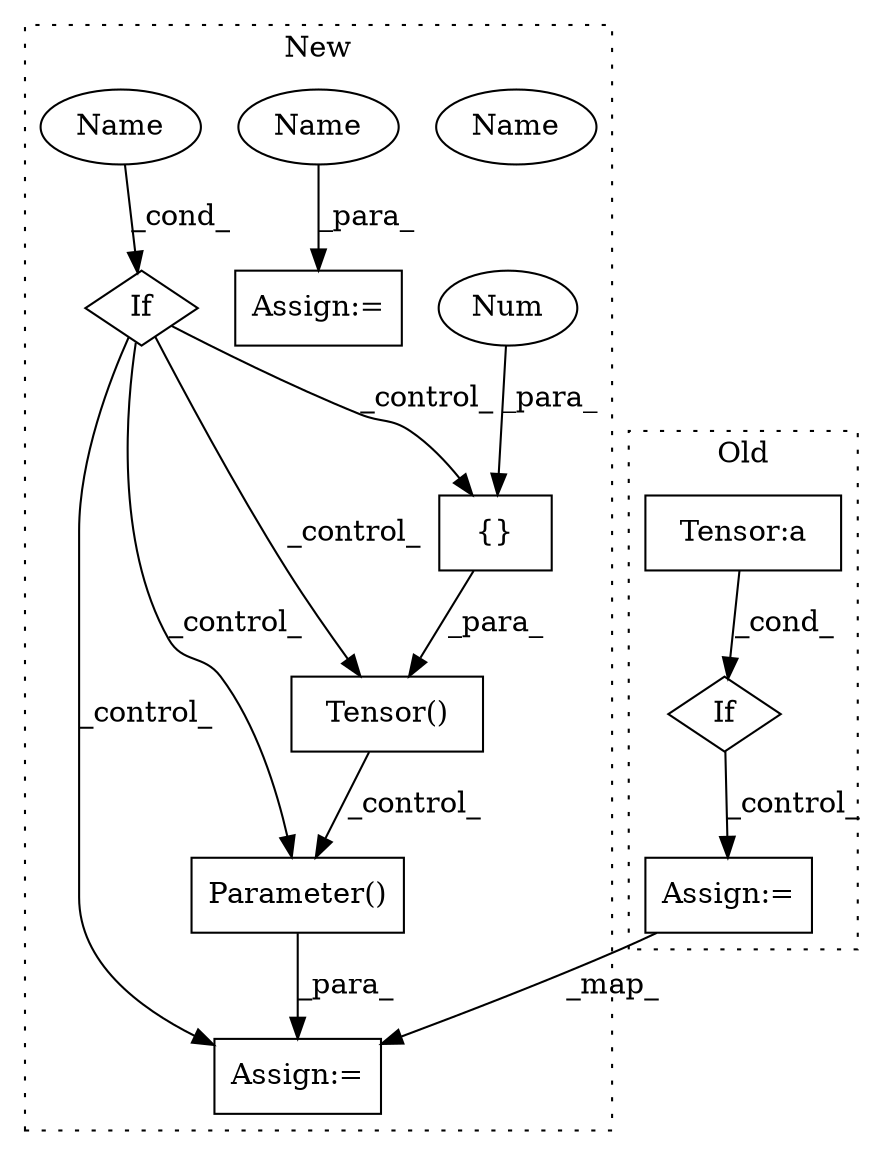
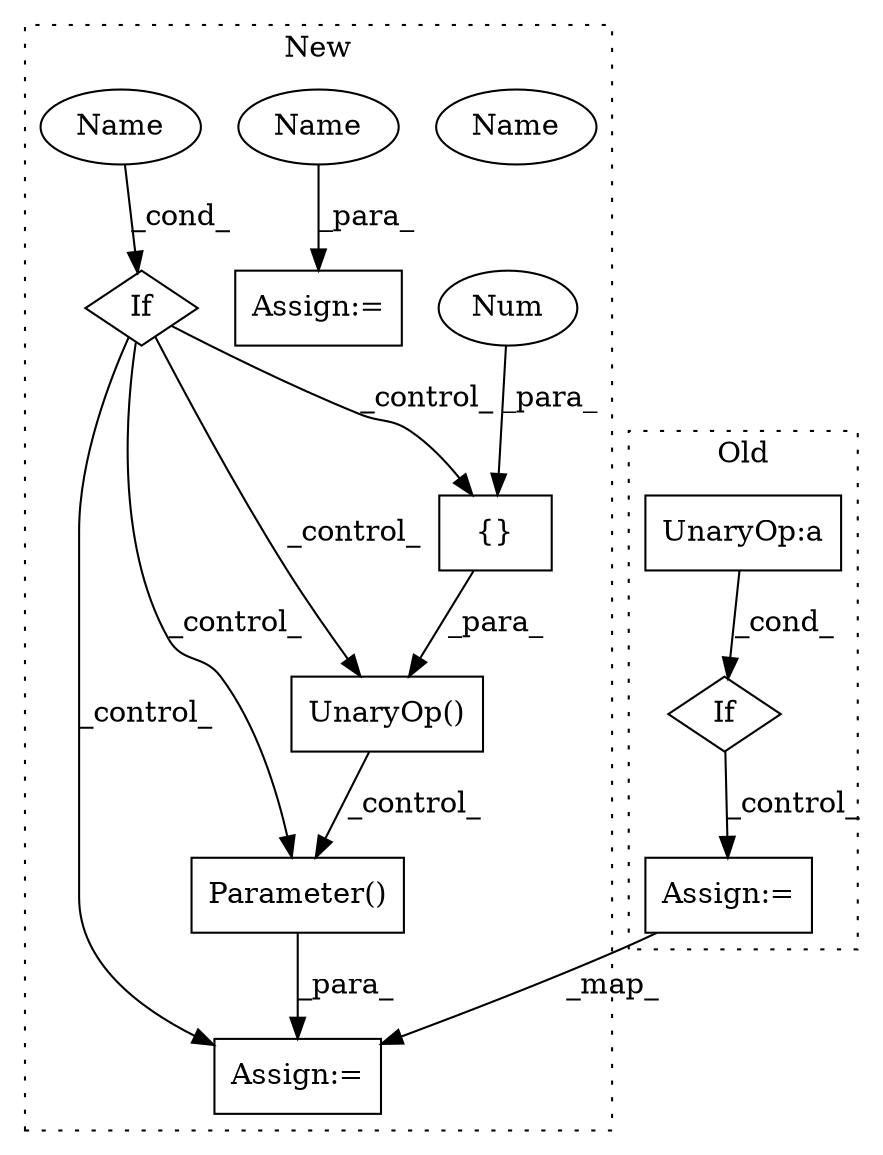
node "Tensor:a": label "Tensor:a" -> "UnaryOp:a"
node "Tensor()": label "Tensor()" -> "UnaryOp()"
